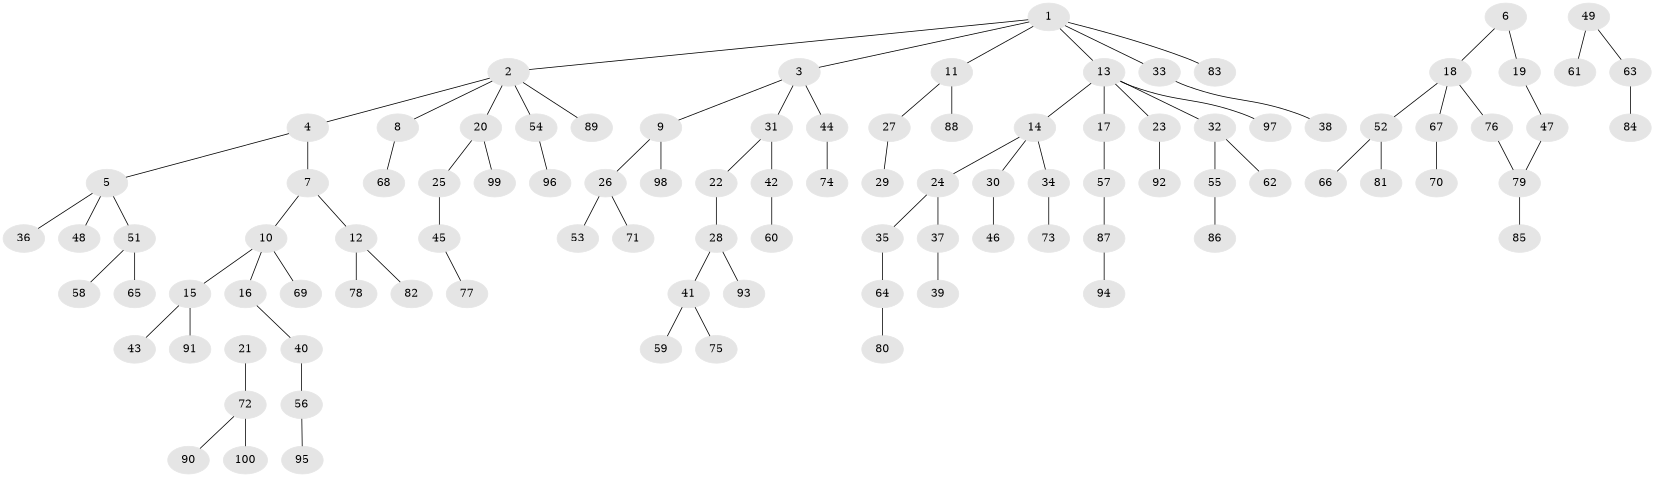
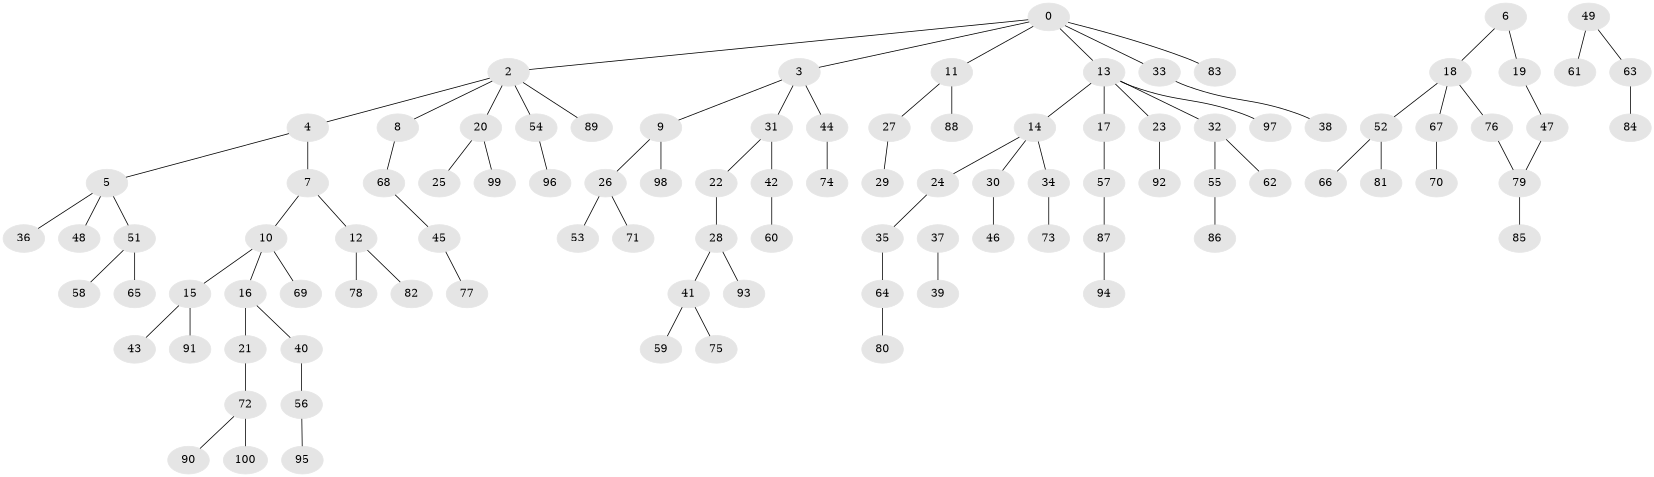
node "1": label "1" -> "0"
edge "25" -- "45": now "68" -- "45"
edge "24" -- "37": removed
edge "16" -- "21": added
